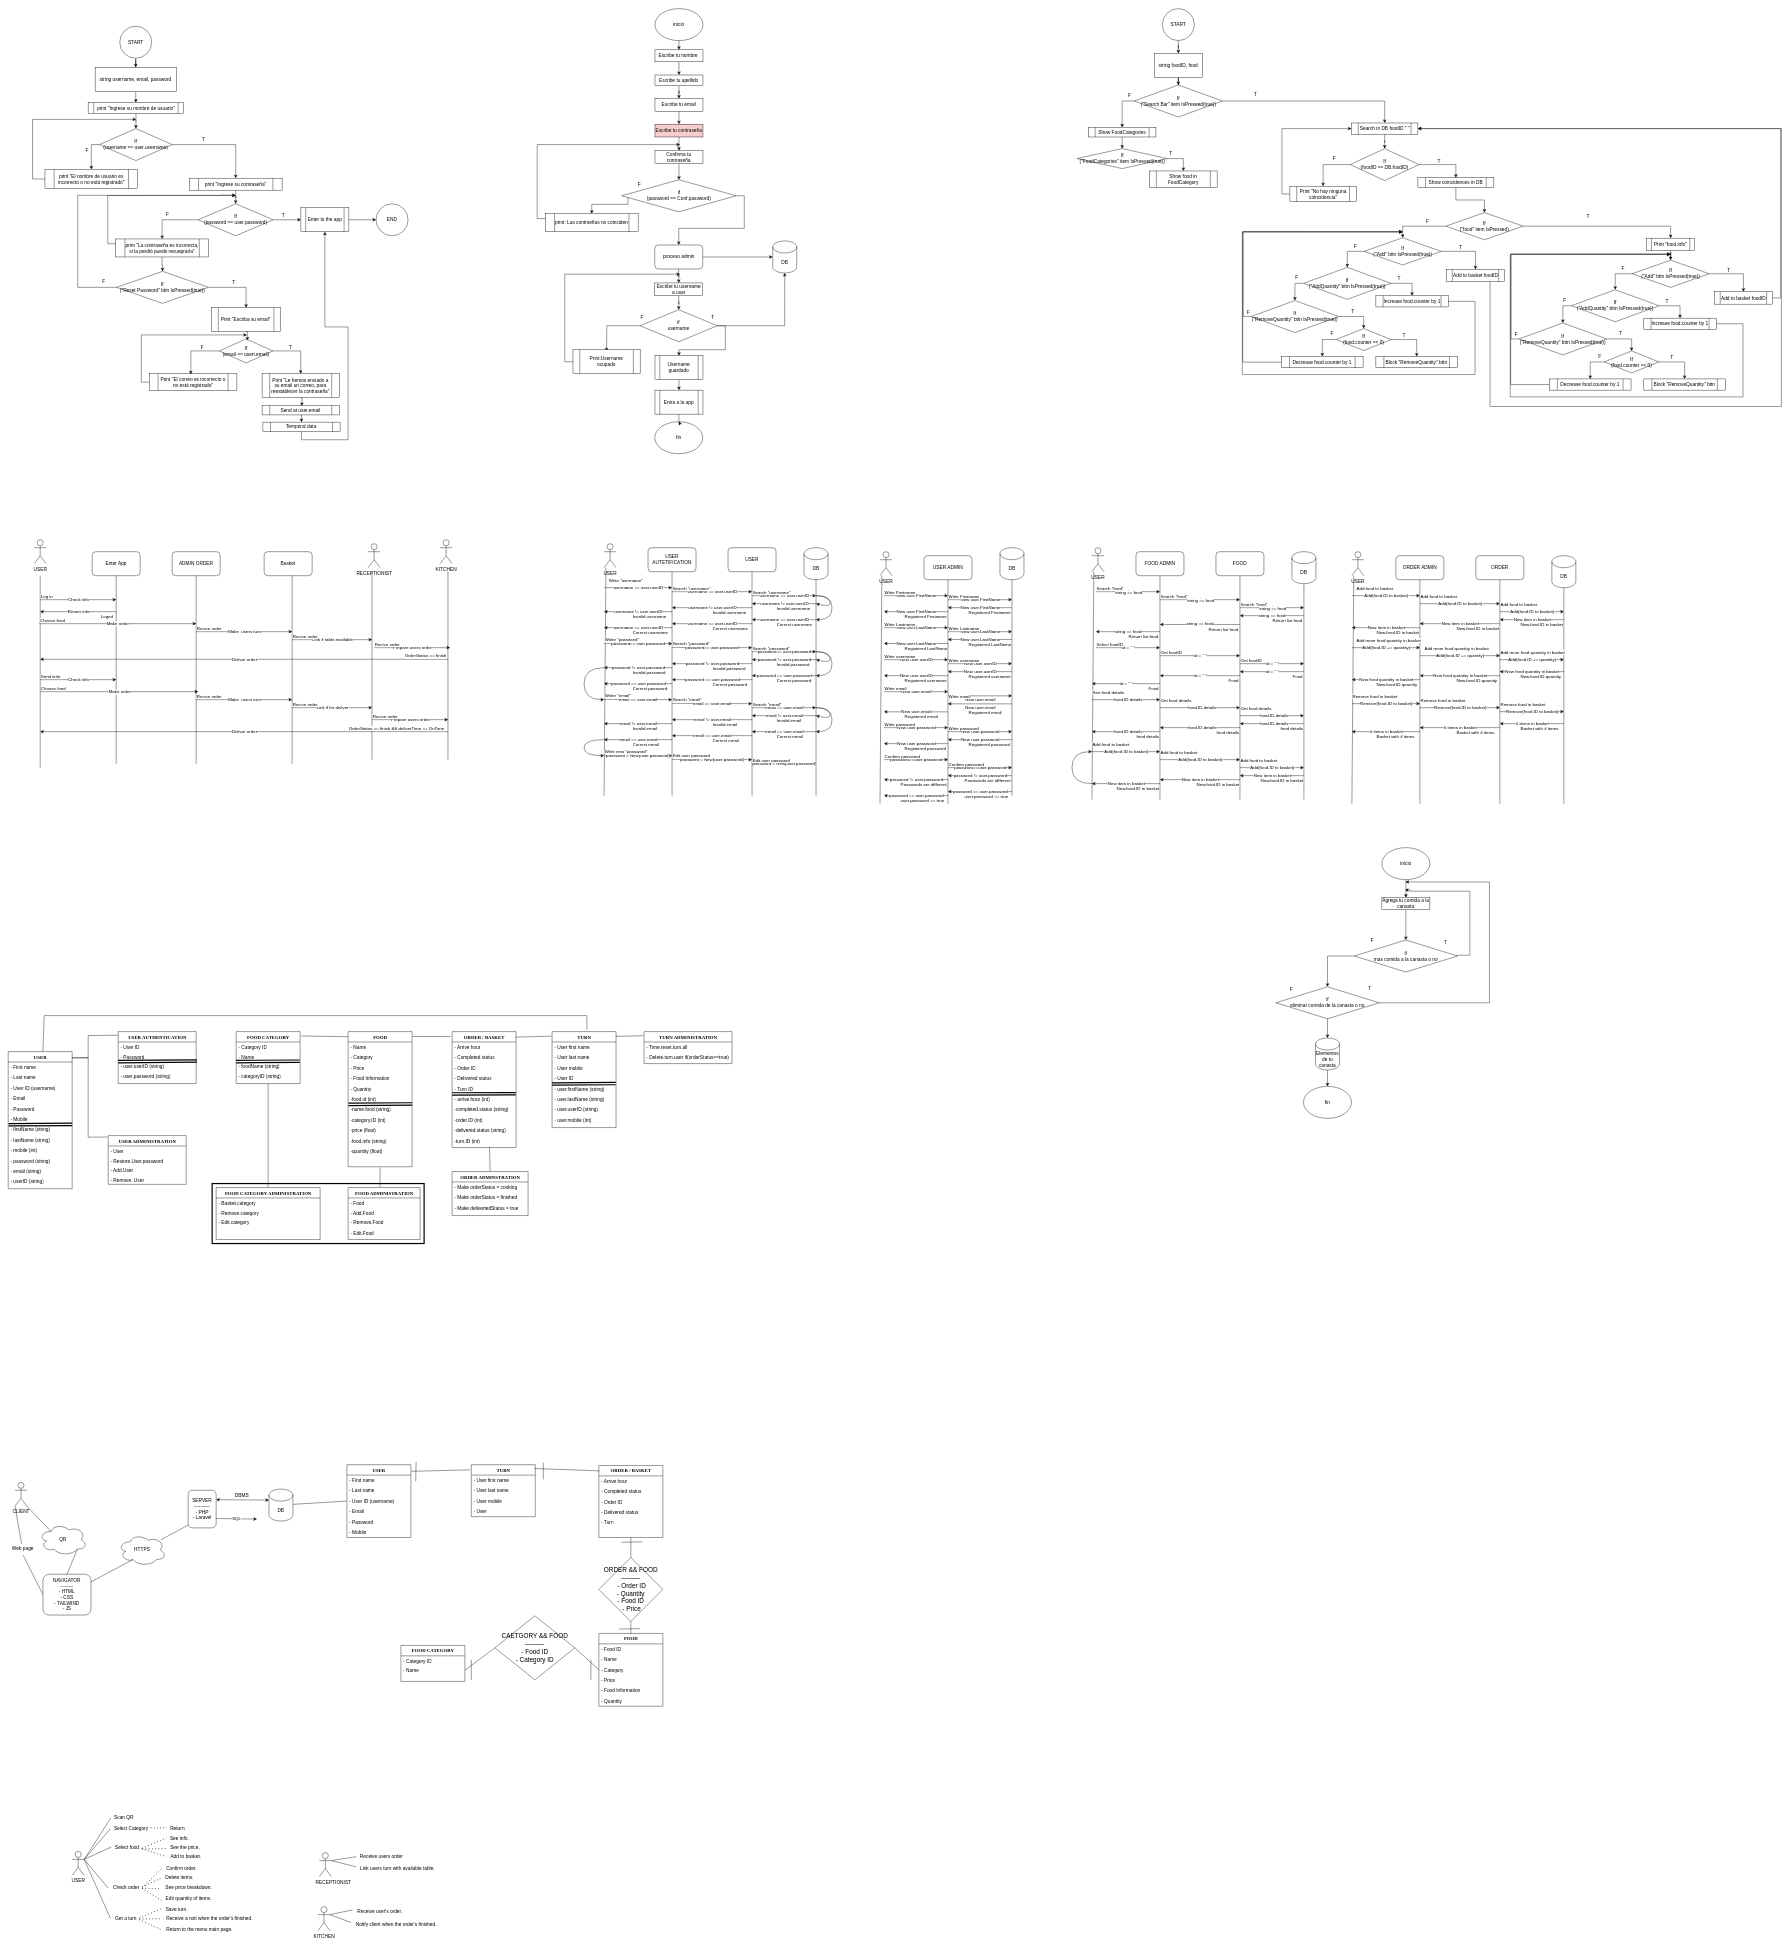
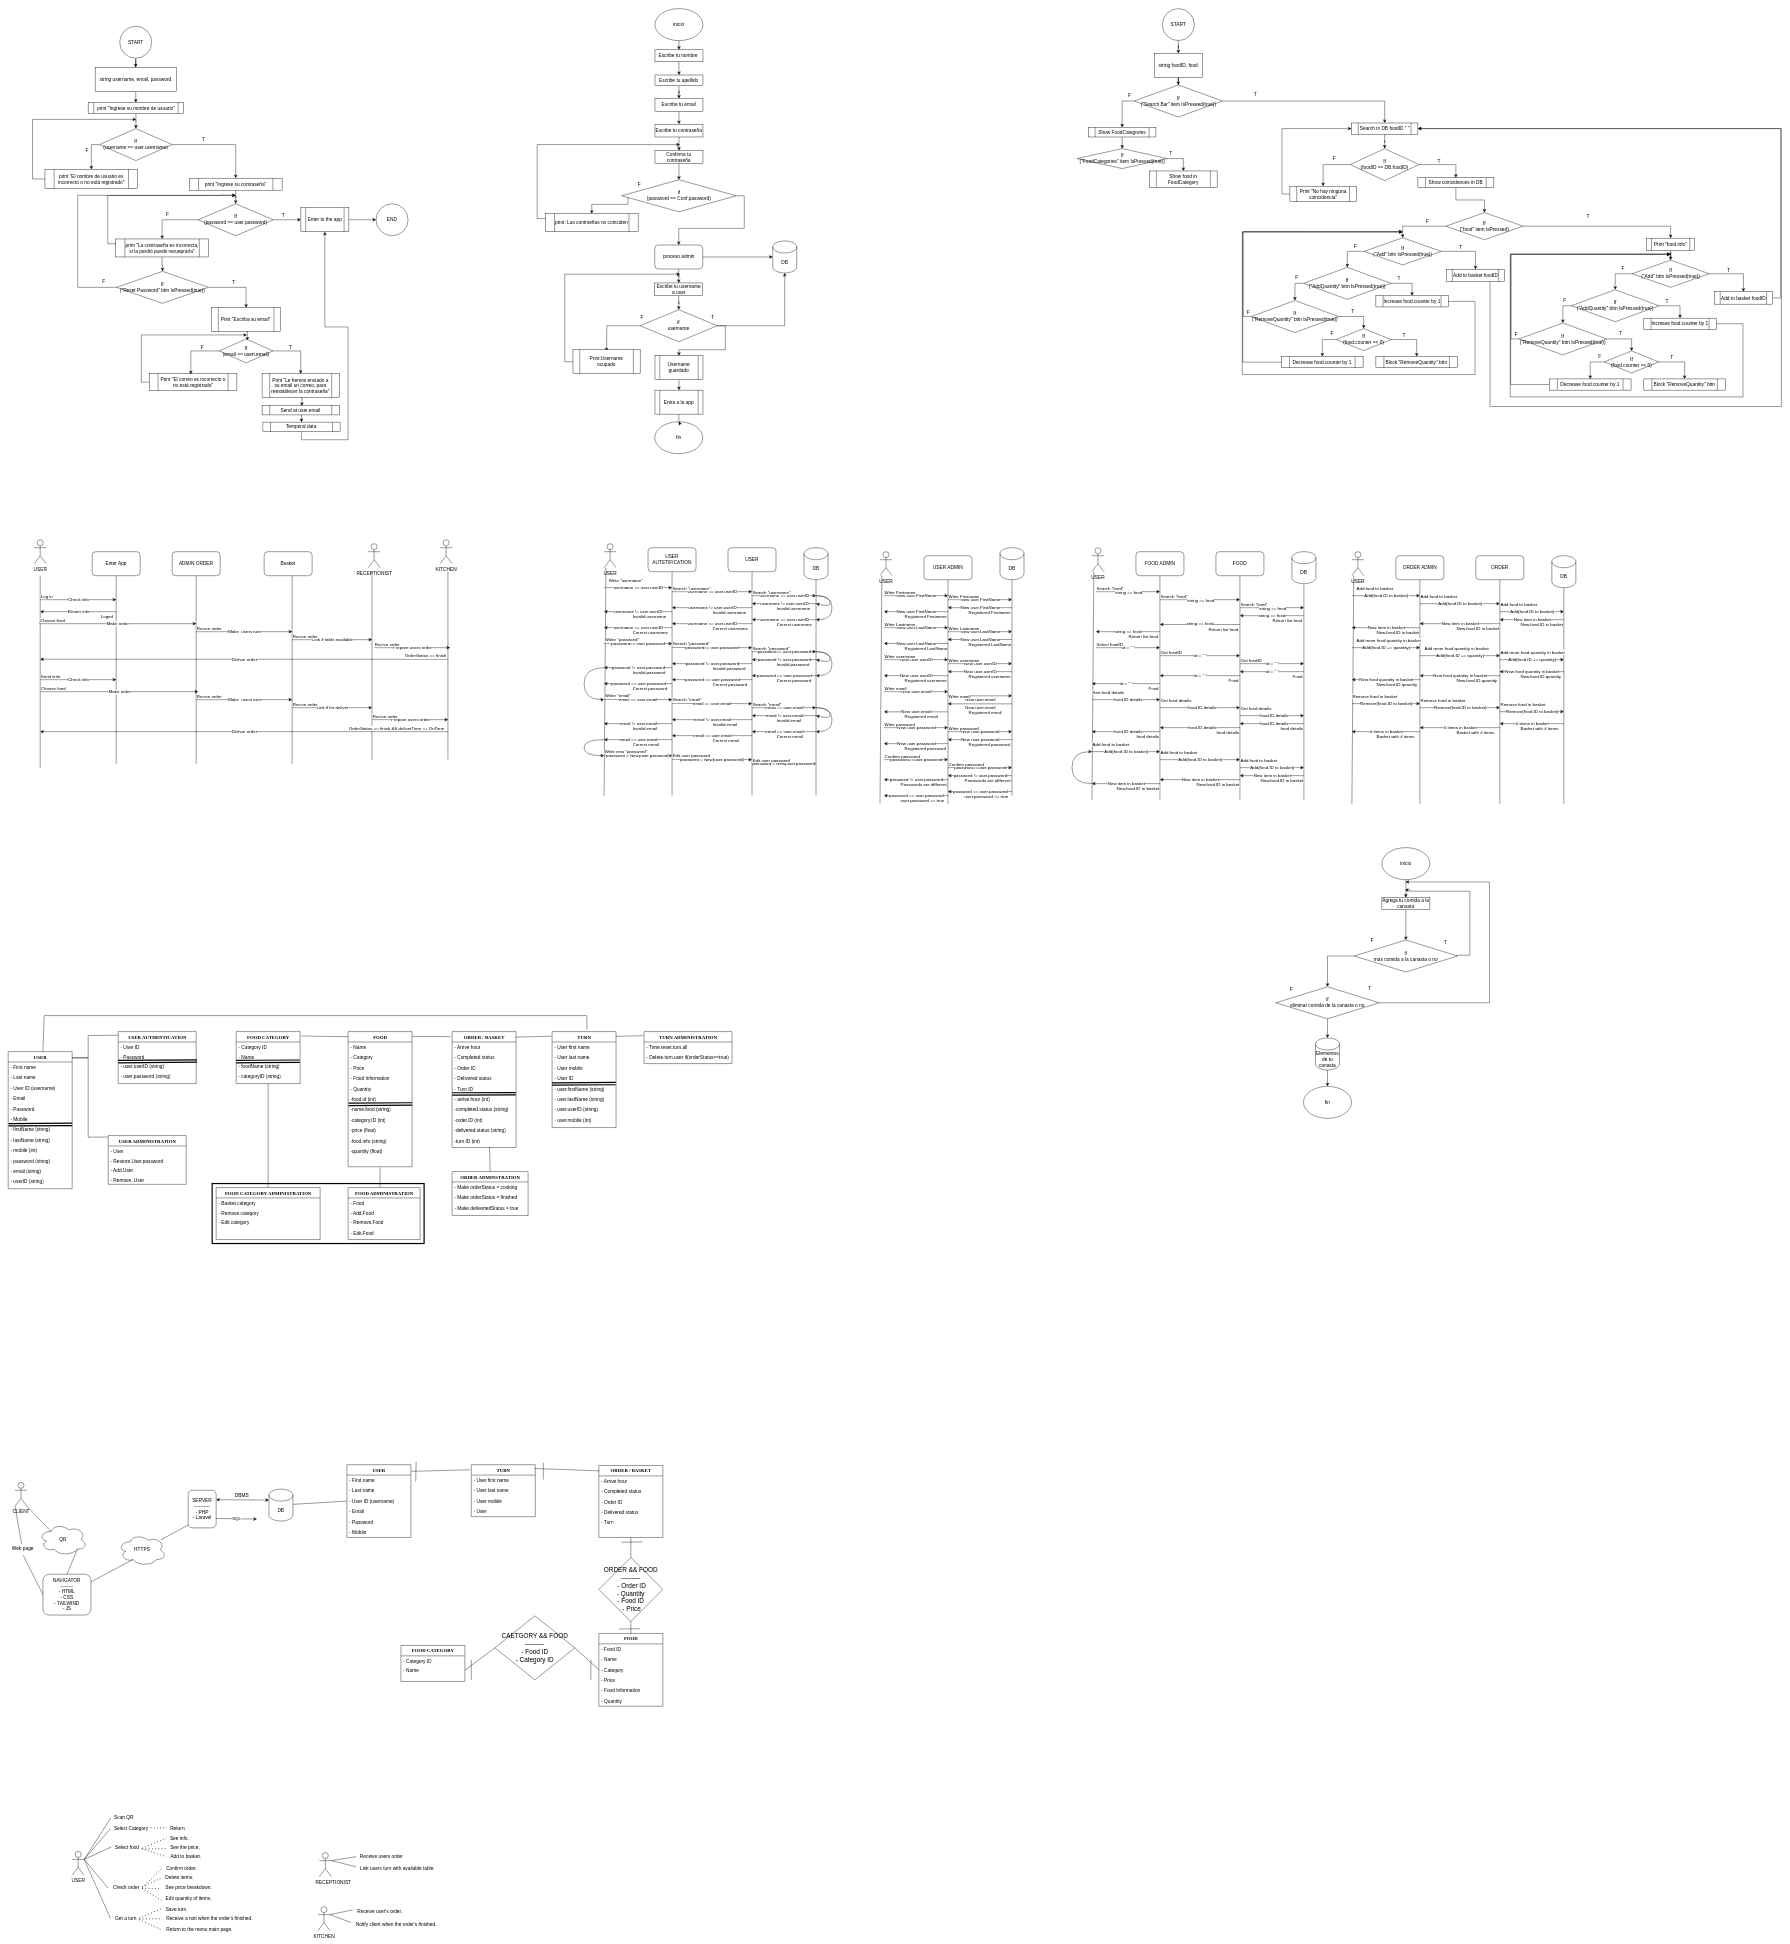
node "Escribe tu contraseña": fillcolor #f8cecc -> #ffffff
